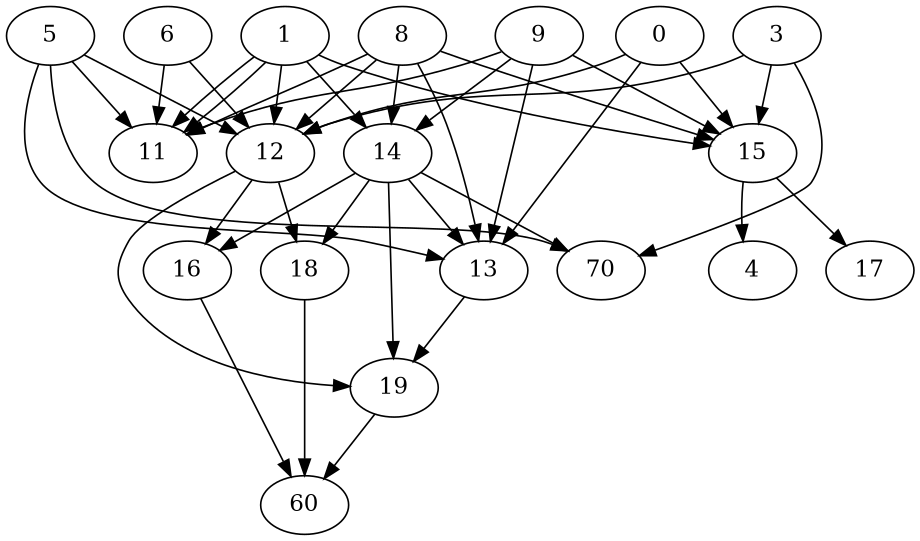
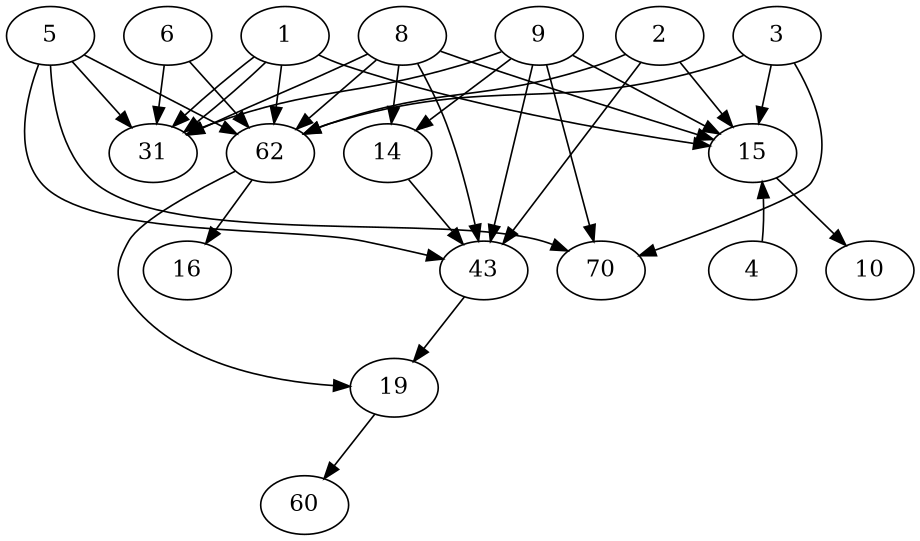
node "0": label "0" -> "2"
edge "1" -> "14": removed
node "11": label "11" -> "31"
node "12": label "12" -> "62"
edge "15" -> "4": reversed
edge "14" -> "16": removed
edge "14" -> "70": now "9" -> "70"
edge "14" -> "19": removed
node "18": removed
node "13": label "13" -> "43"
node "17": label "17" -> "10"
edge "16" -> "60": removed
